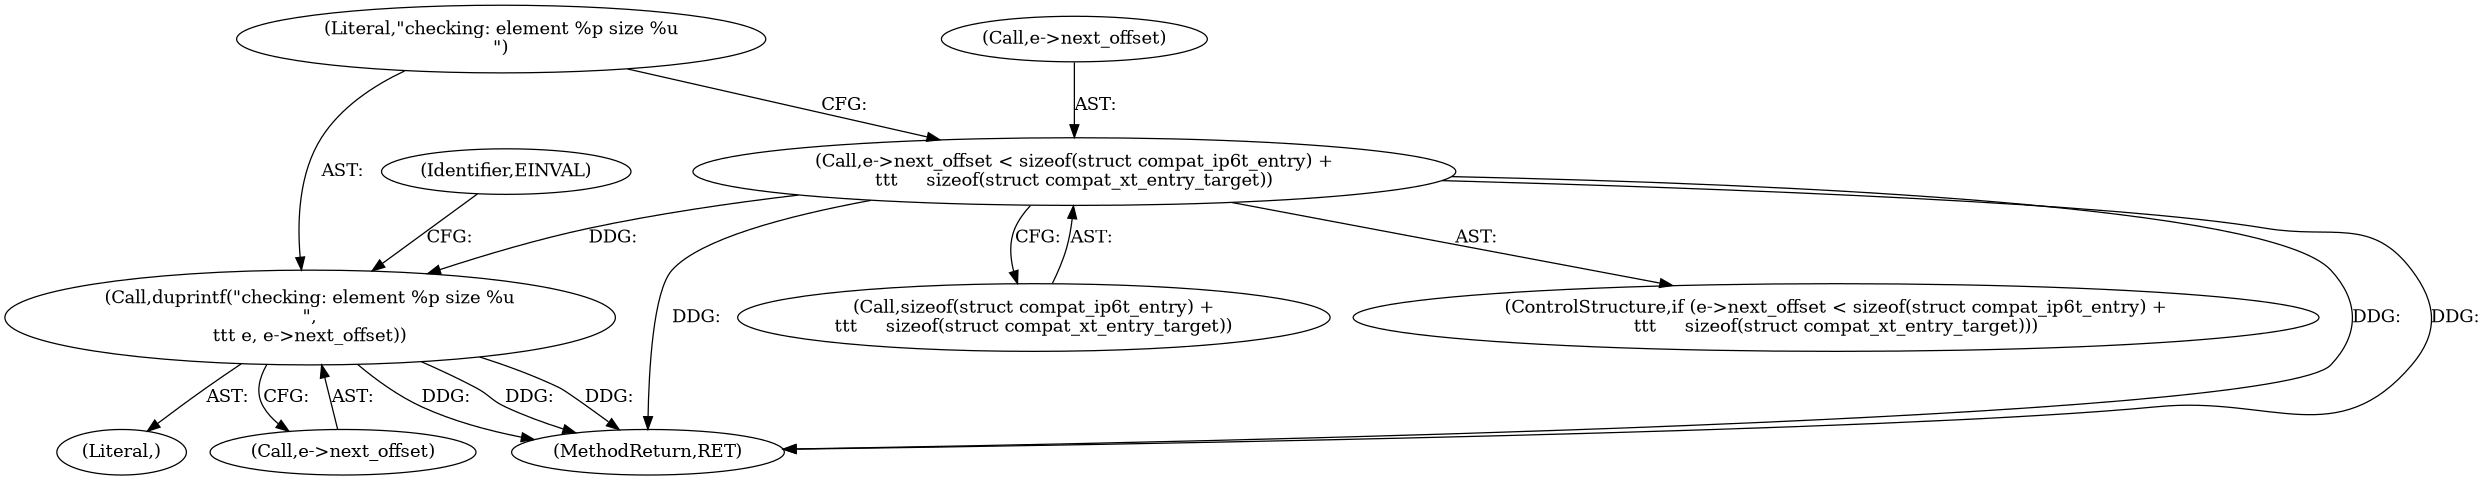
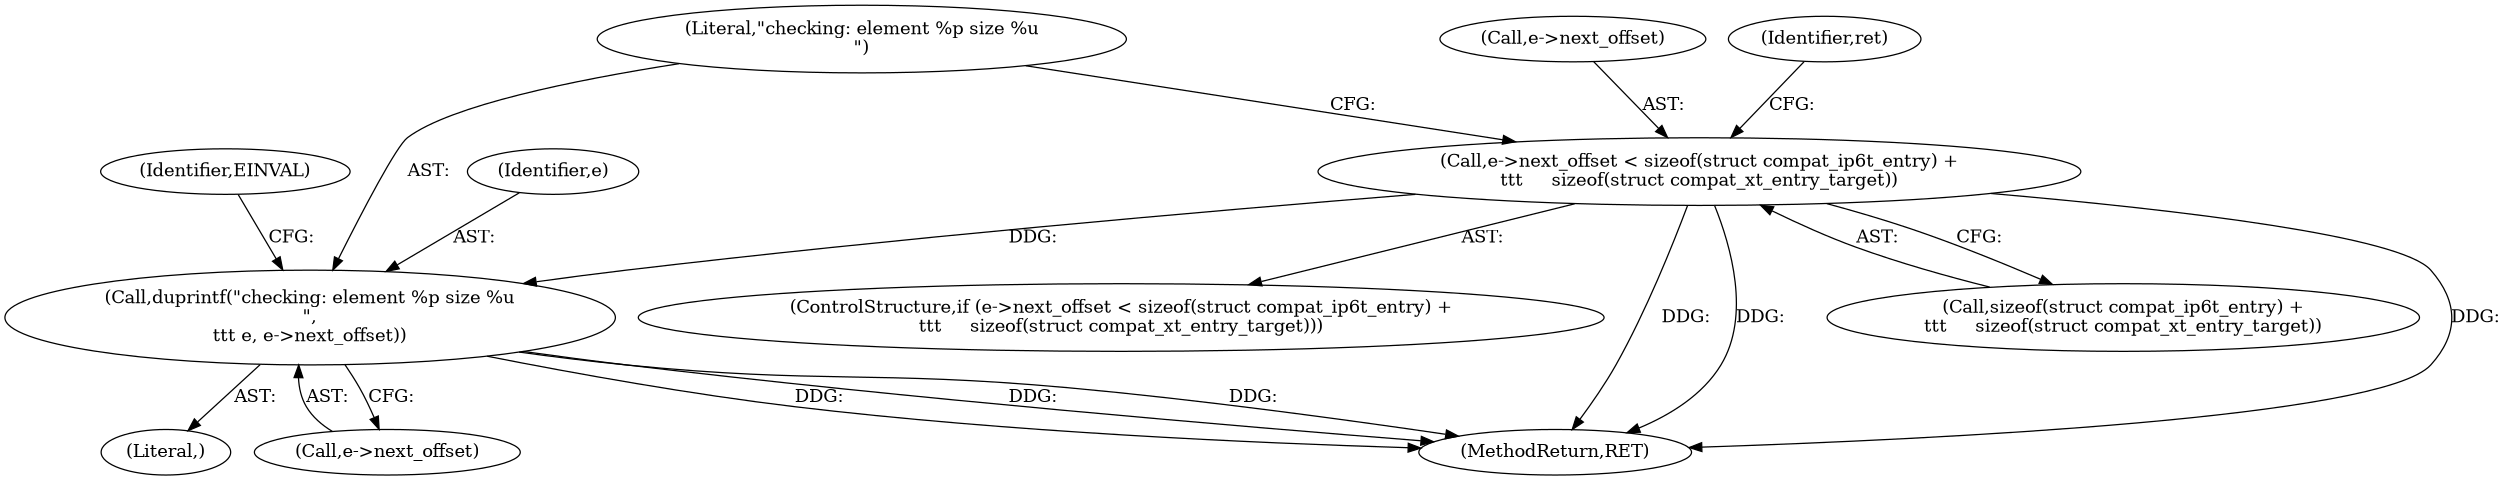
node "(Identifier,ret)": added
node "(Identifier,e)": added
